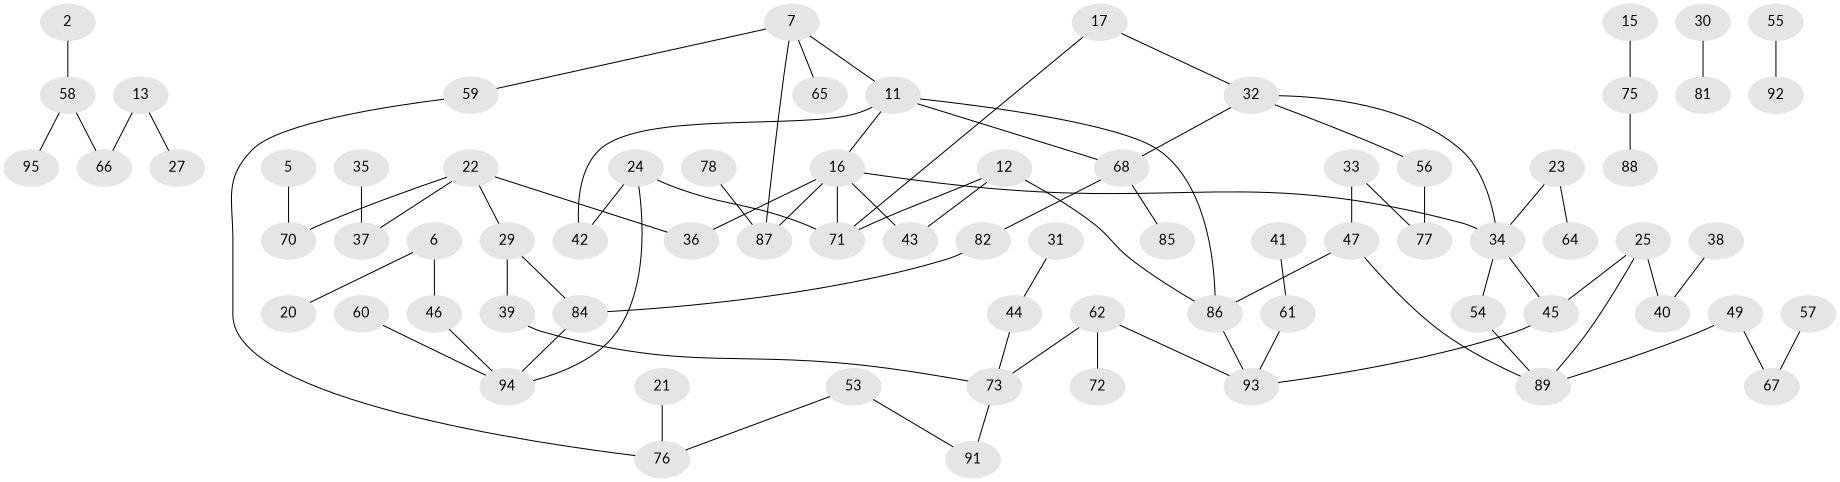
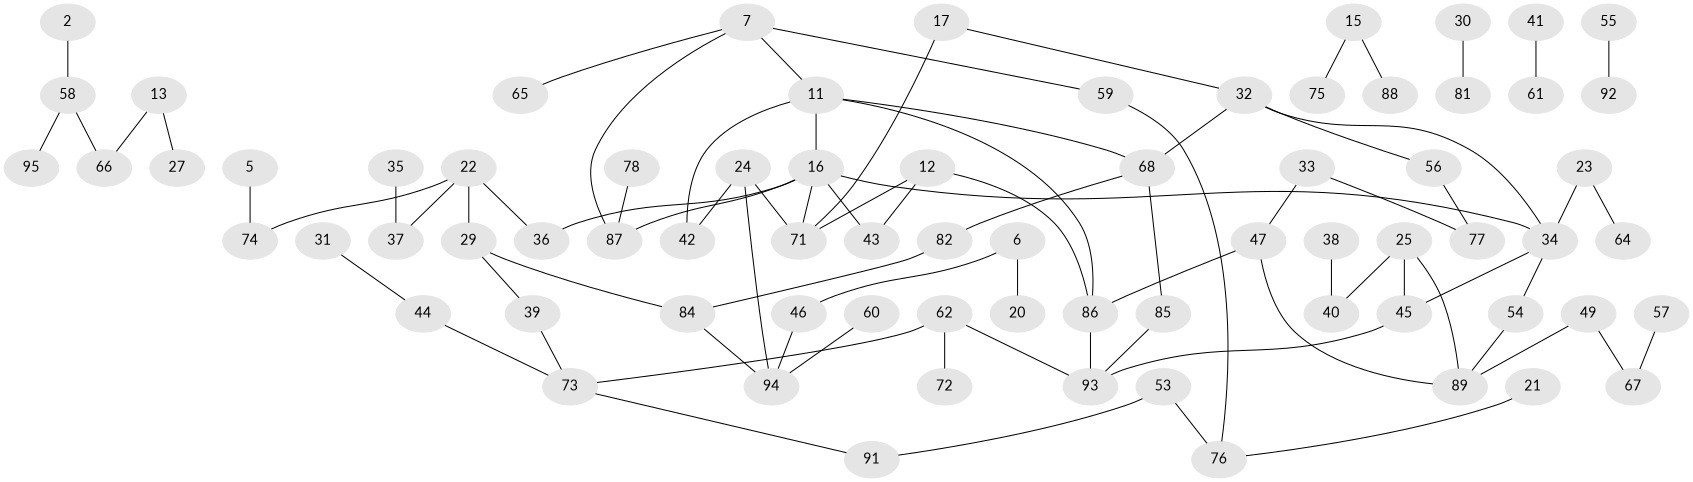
edge "75" -- "88": now "15" -- "88"
node "70": label "70" -> "74"
edge "61" -- "93": now "85" -- "93"
